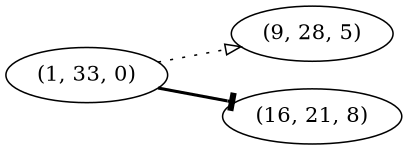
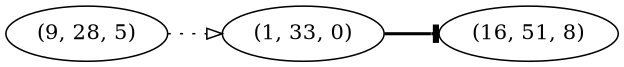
edge "(1, 33, 0)" -> "(9, 28, 5)": reversed
node "(16, 21, 8)": label "(16, 21, 8)" -> "(16, 51, 8)"
